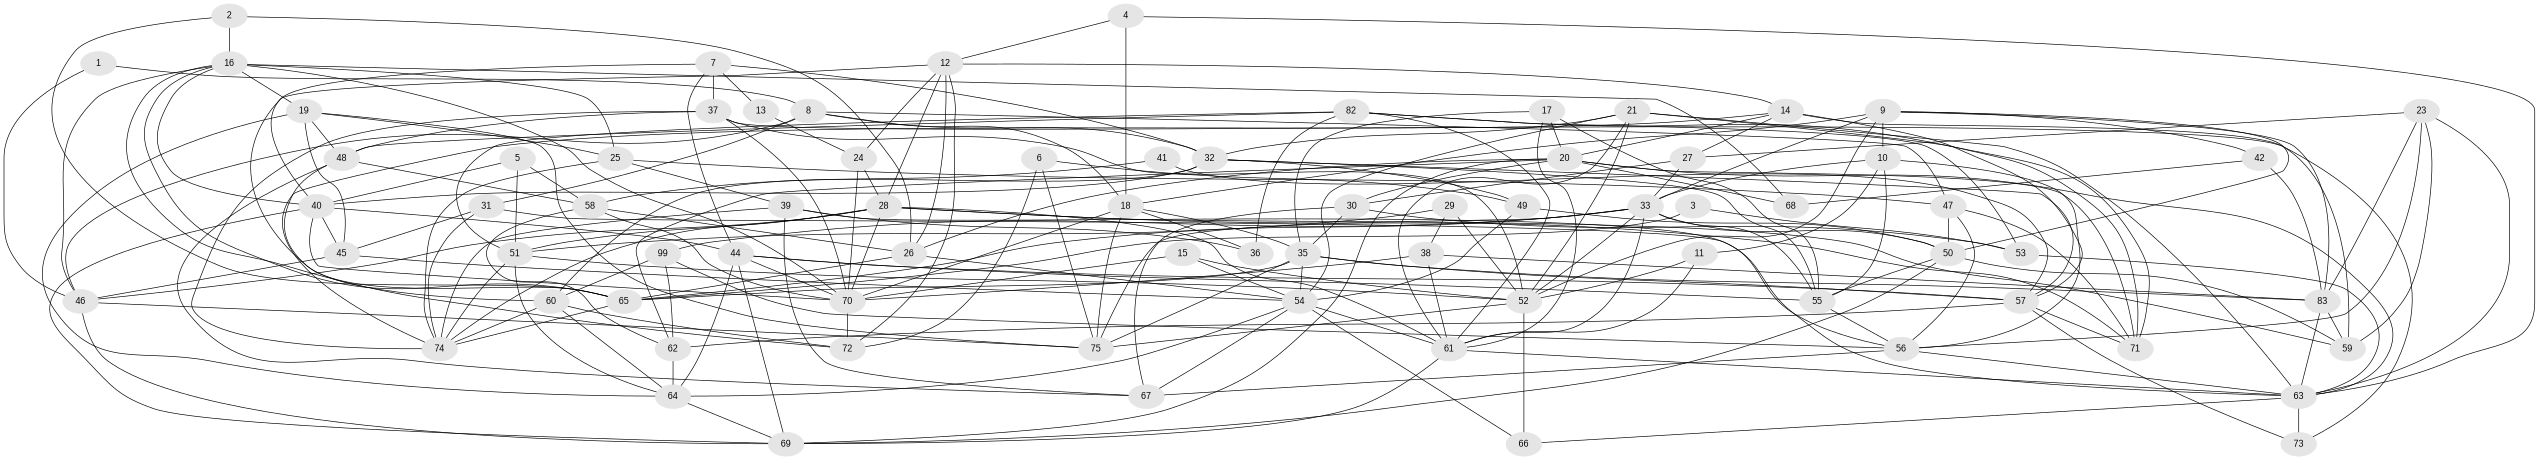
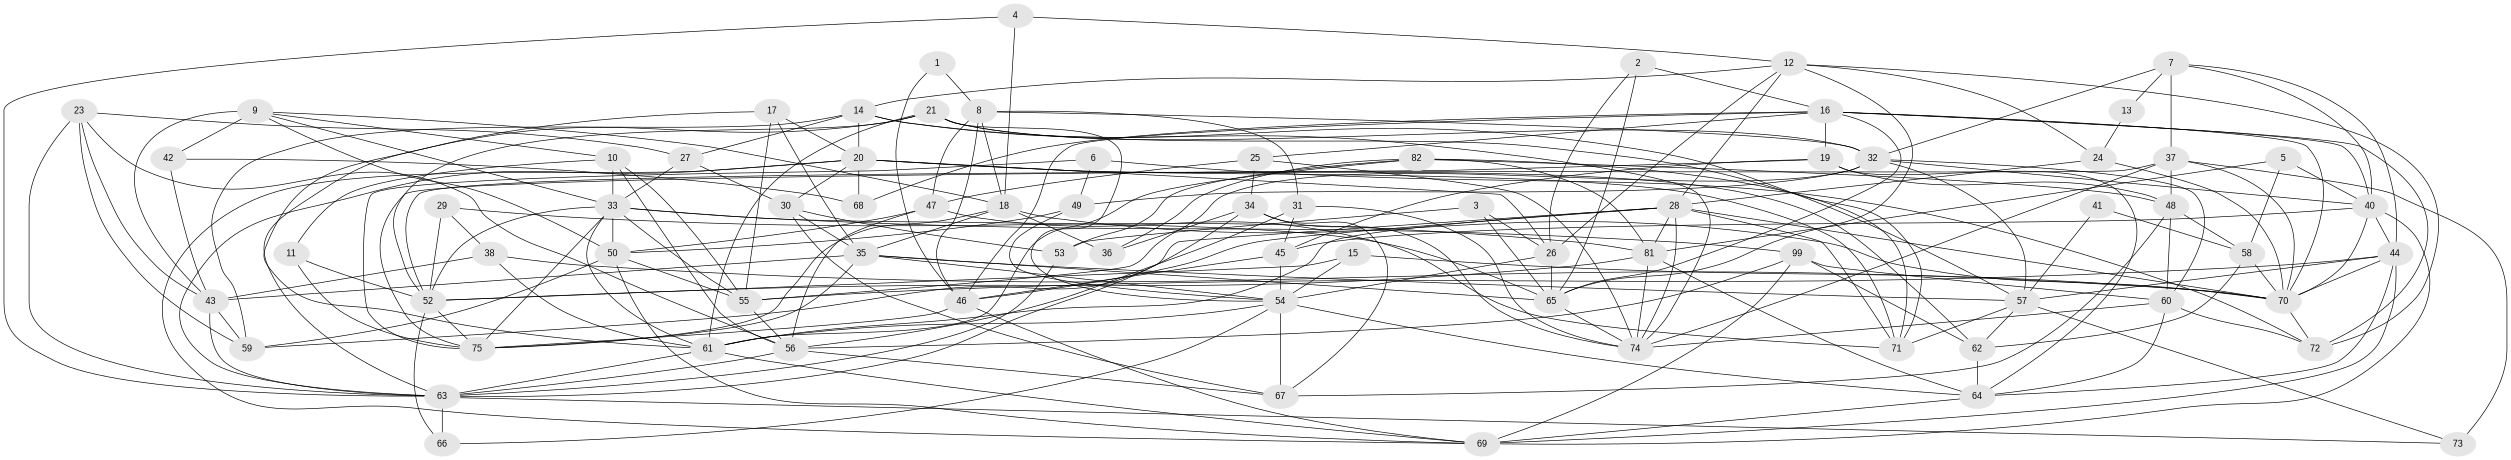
edge "19" -- "25": removed
node "39": label "39" -> "34"
edge "58" -- "26": now "3" -- "26"
edge "9" -- "52": removed
node "51": label "51" -> "81"
node "83": label "83" -> "43"
edge "11" -- "61": now "11" -- "75"
edge "99" -- "69": added
